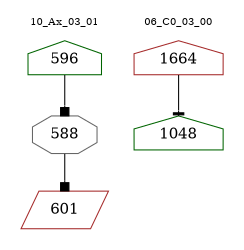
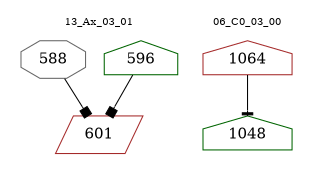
cluster "10_Ax_03_01": label "10_Ax_03_01" -> "13_Ax_03_01"
node "1664": label "1664" -> "1064"
edge "596" -> "588": now "596" -> "601"
